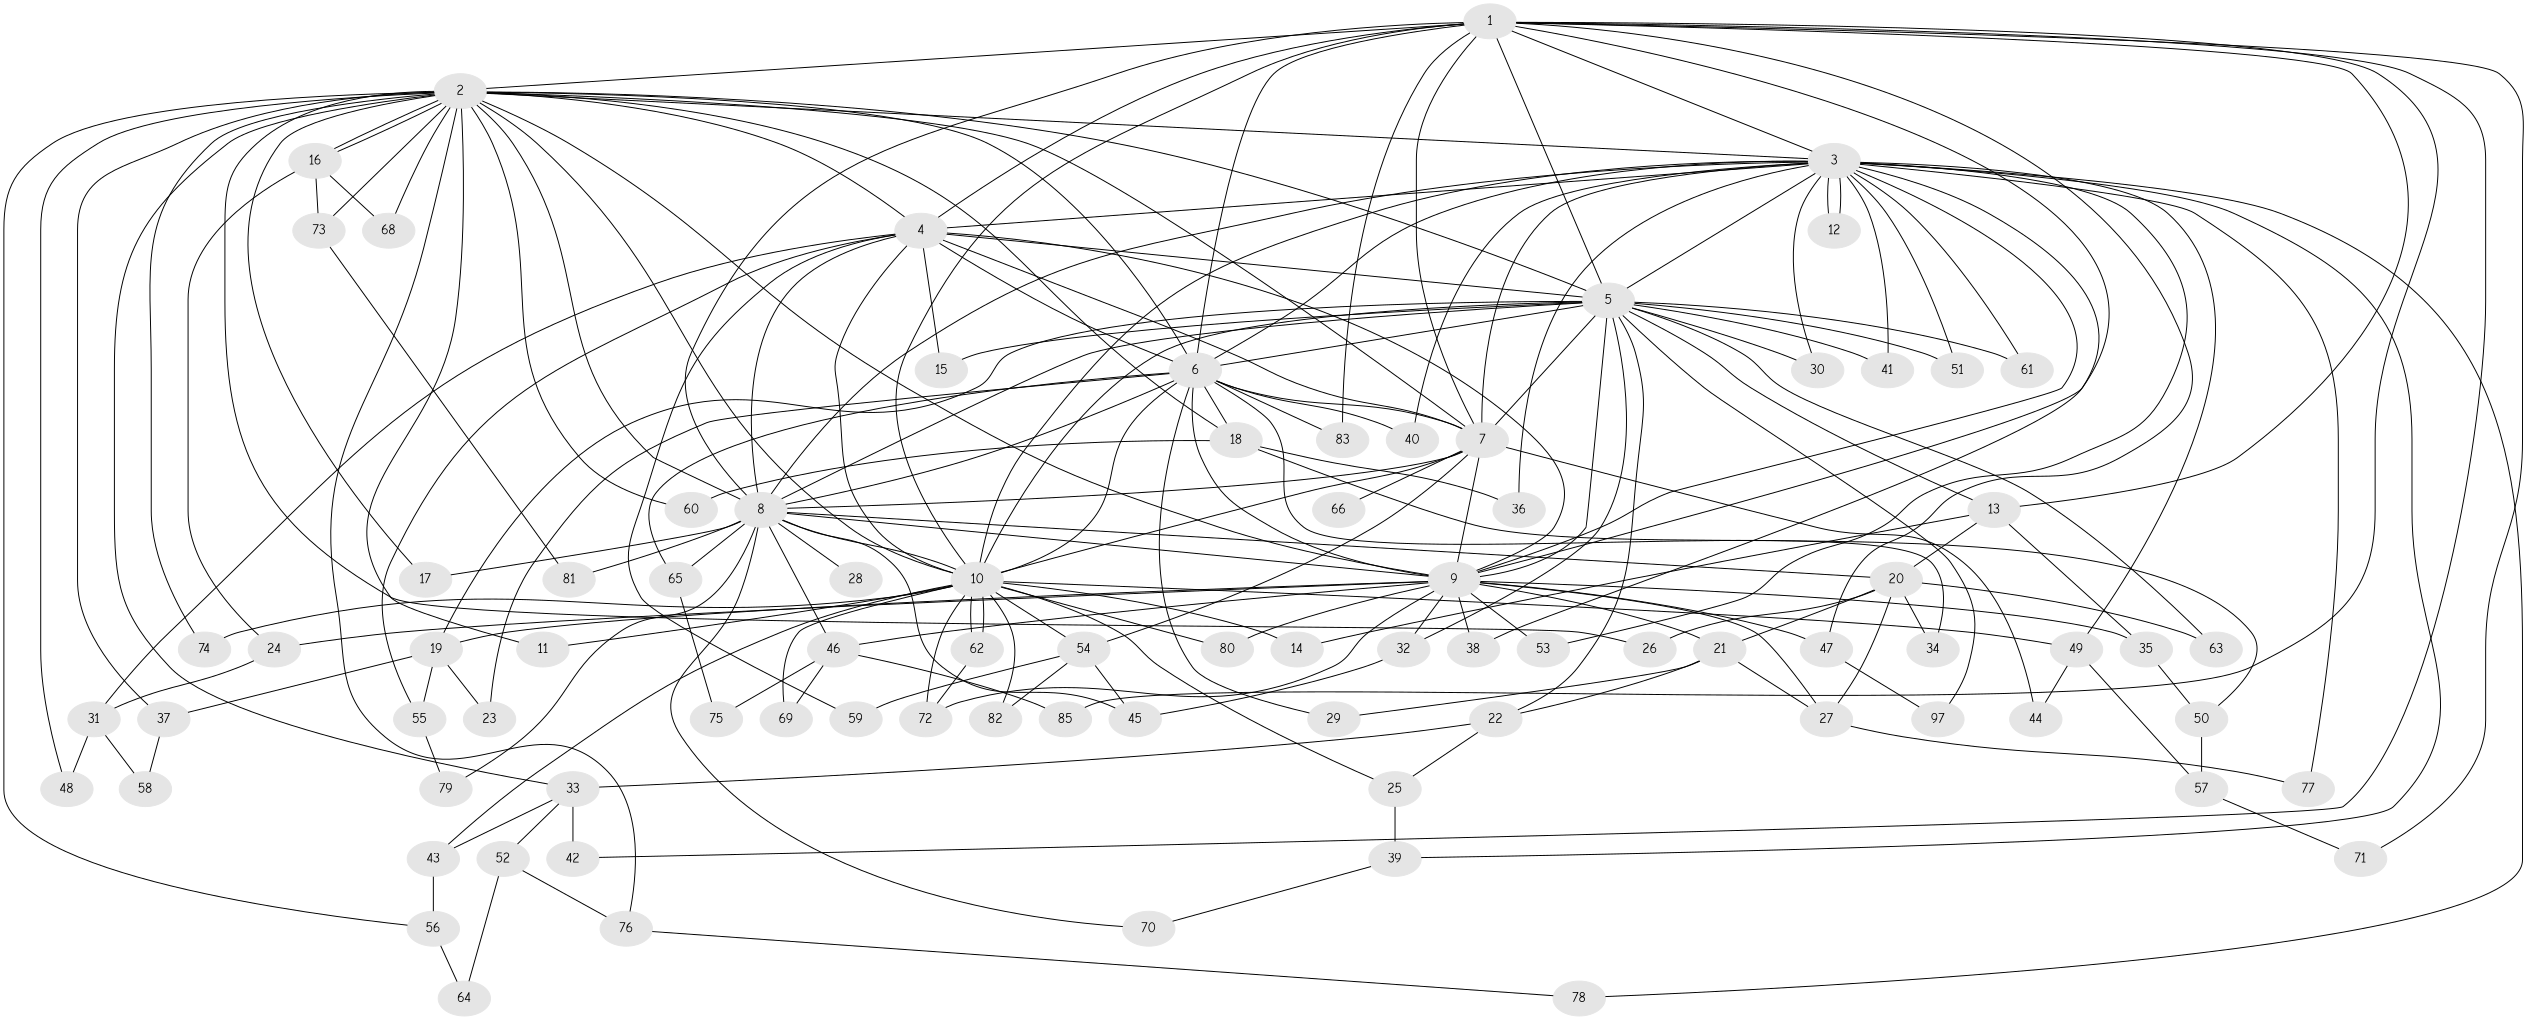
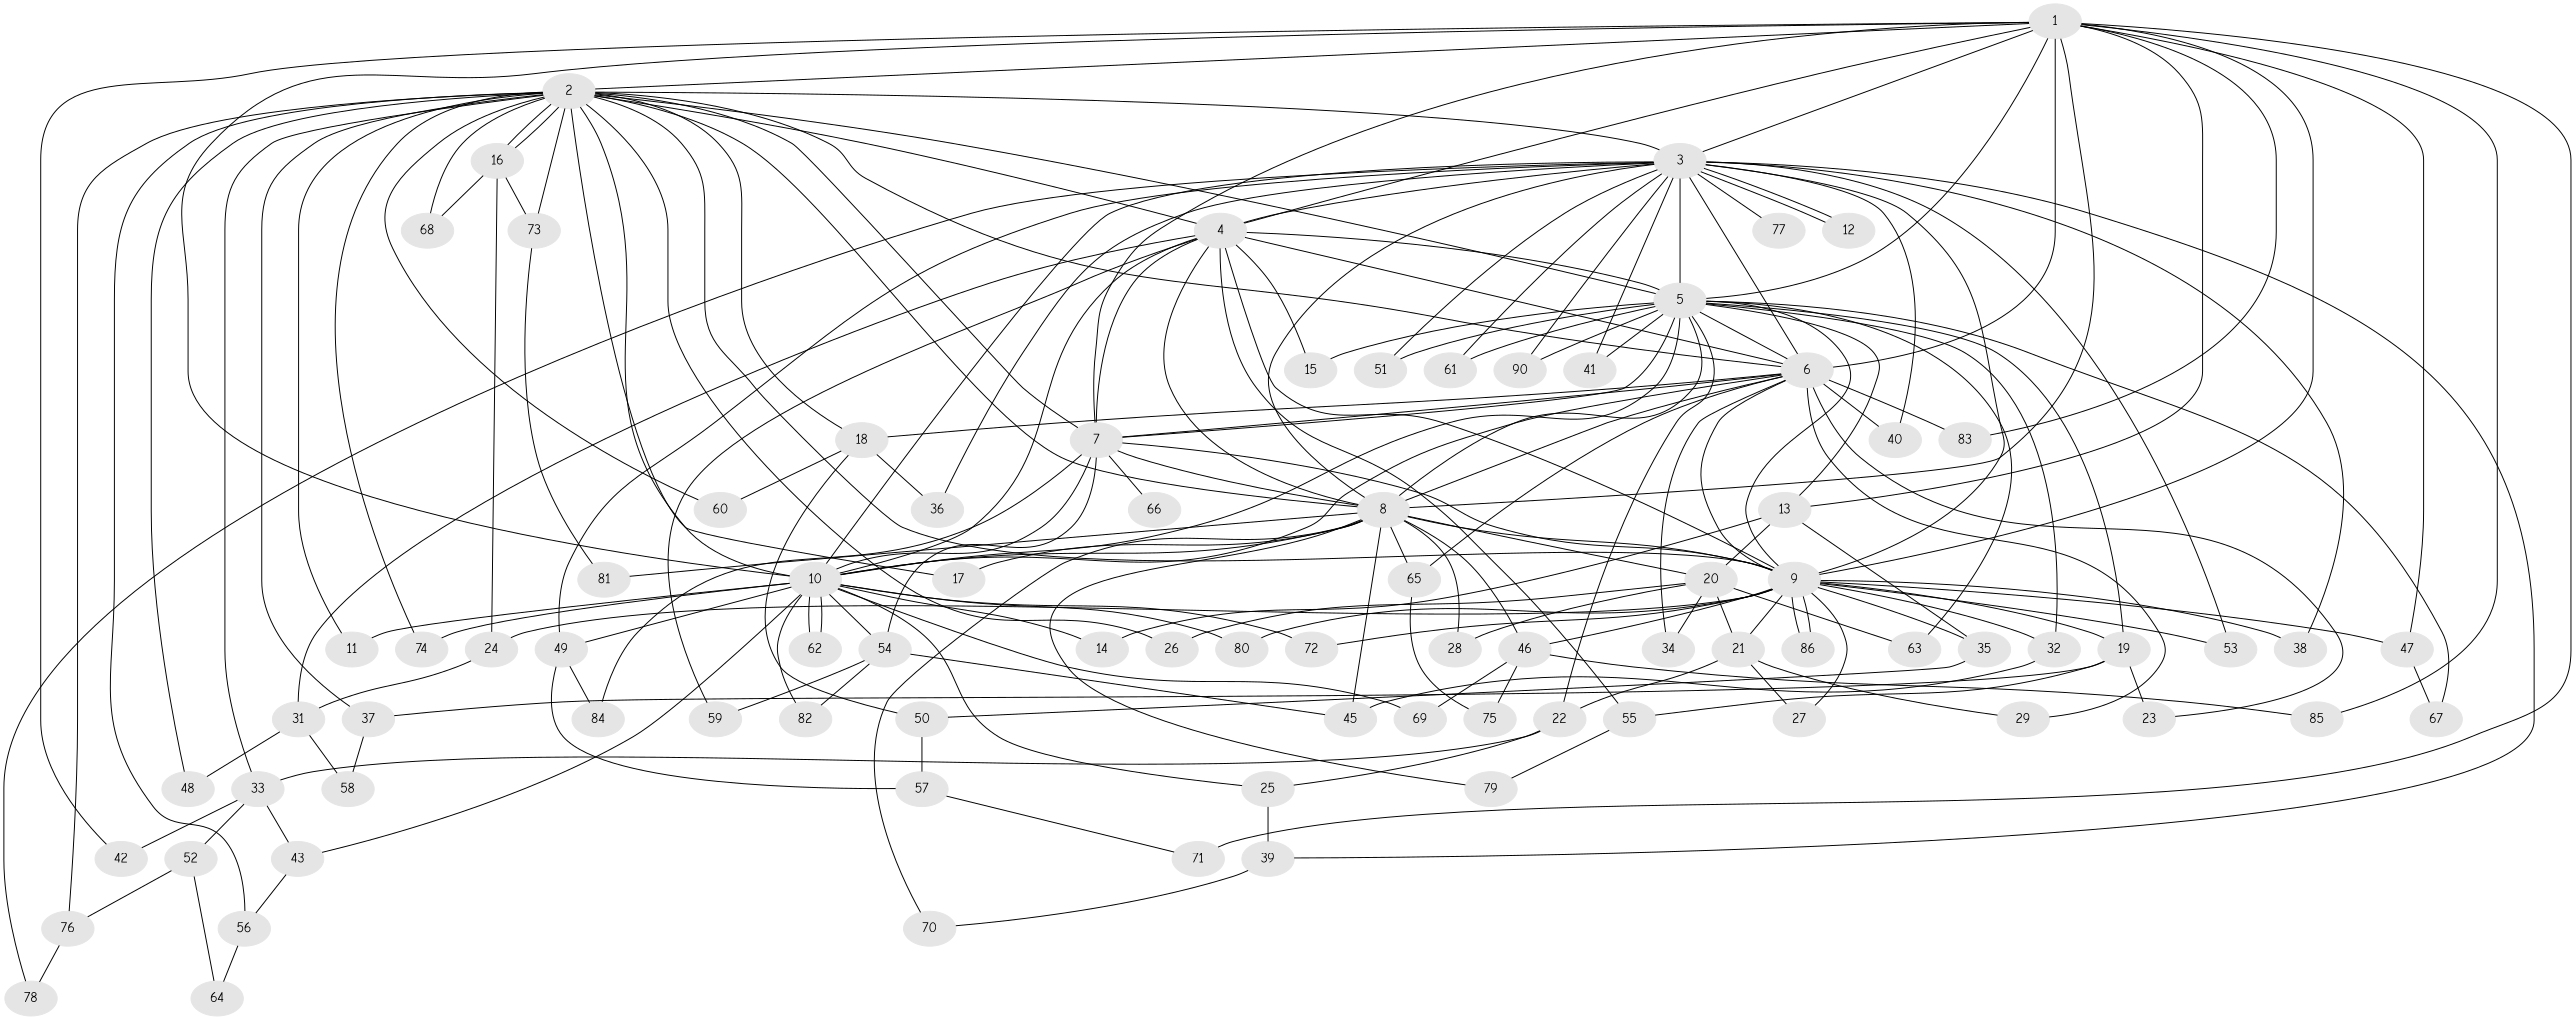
edge "3" -- "7": removed
node "30": label "30" -> "90"
node "86": added
edge "20" -- "27": now "20" -- "28"
edge "62" -- "72": removed
node "97": label "97" -> "67"
node "44": label "44" -> "84"
edge "27" -- "77": removed
